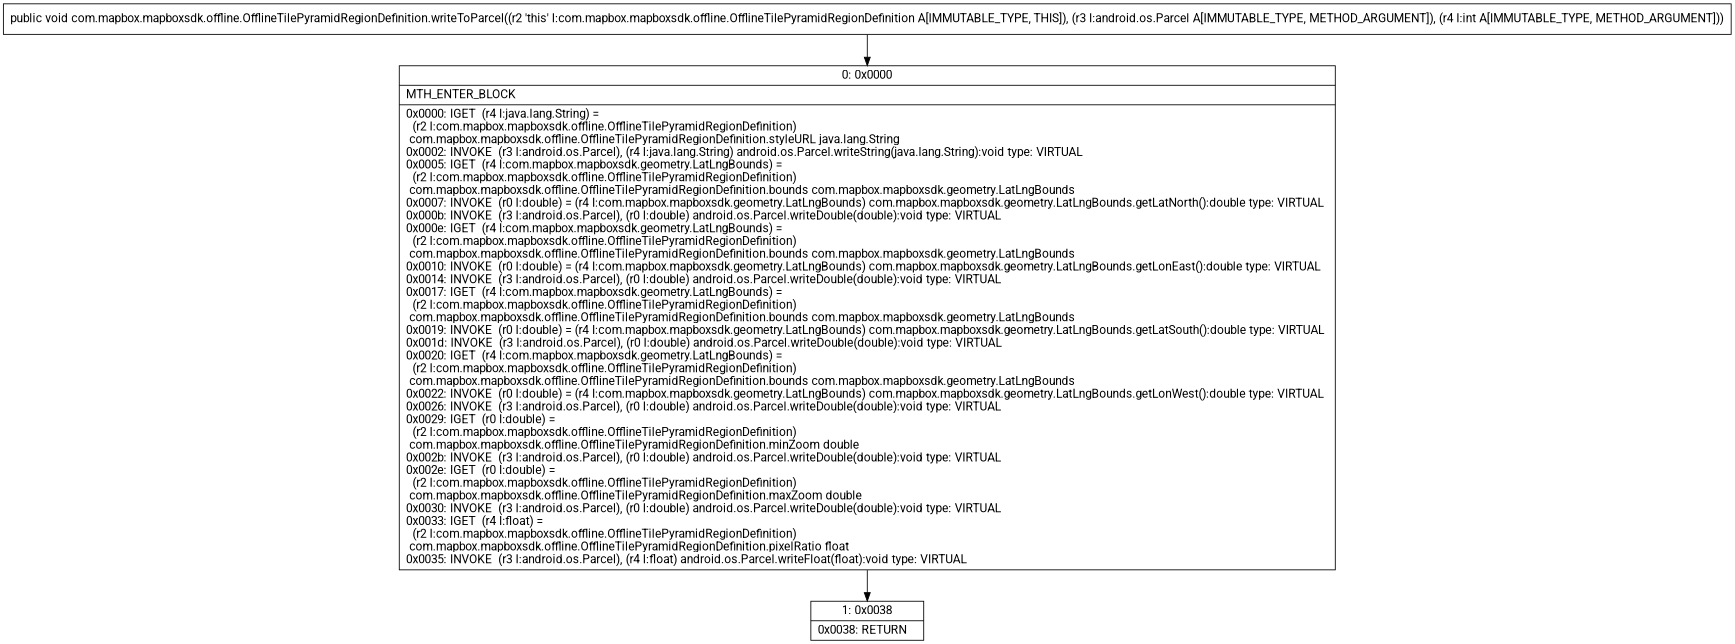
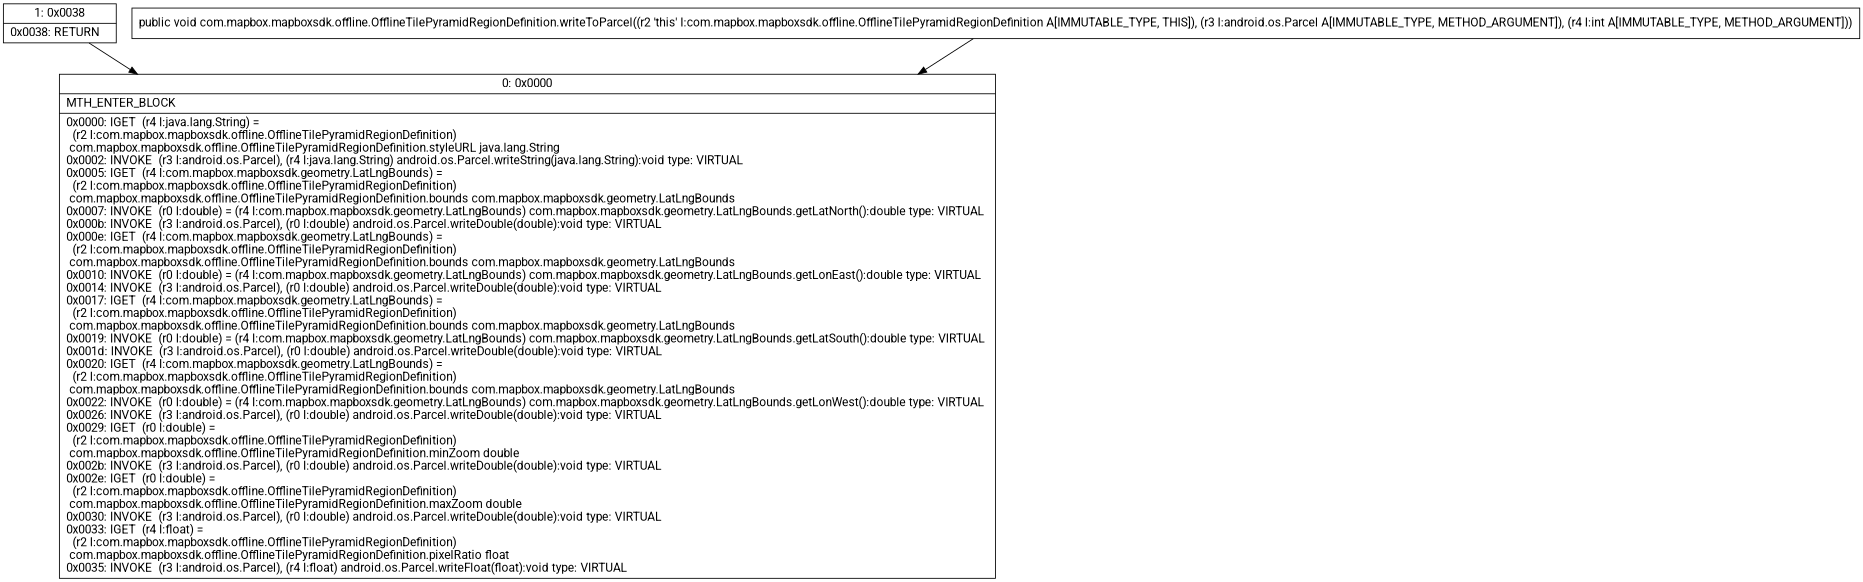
edge "0: 0x0000" -> "1: 0x0038": reversed
